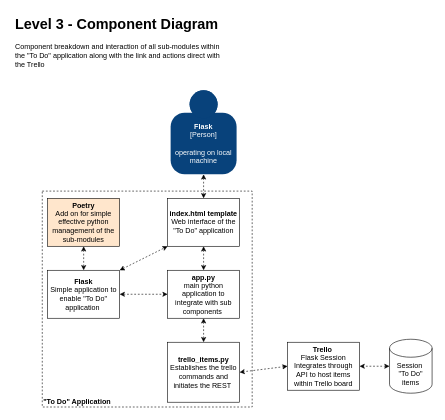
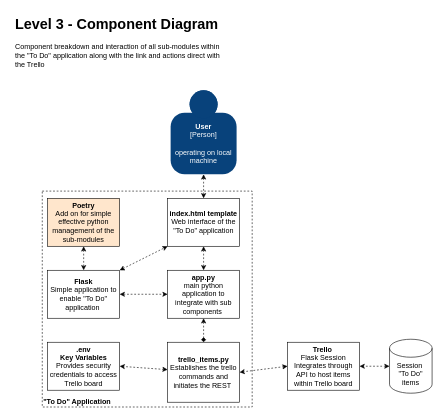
node "Flask [Person] operating on local machine": label "Flask [Person] operating on local machine" -> "User [Person] operating on local machine"
edge "app.py main python application to integrate with sub components" -- "trello_items.py Establishes the trello commands and initiates the REST": arrowhead classic -> diamond
node ".env Key Variables Provides security credentials to access Trello board": added
edge ".env Key Variables Provides security credentials to access Trello board" -- "trello_items.py Establishes the trello commands and initiates the REST": added
